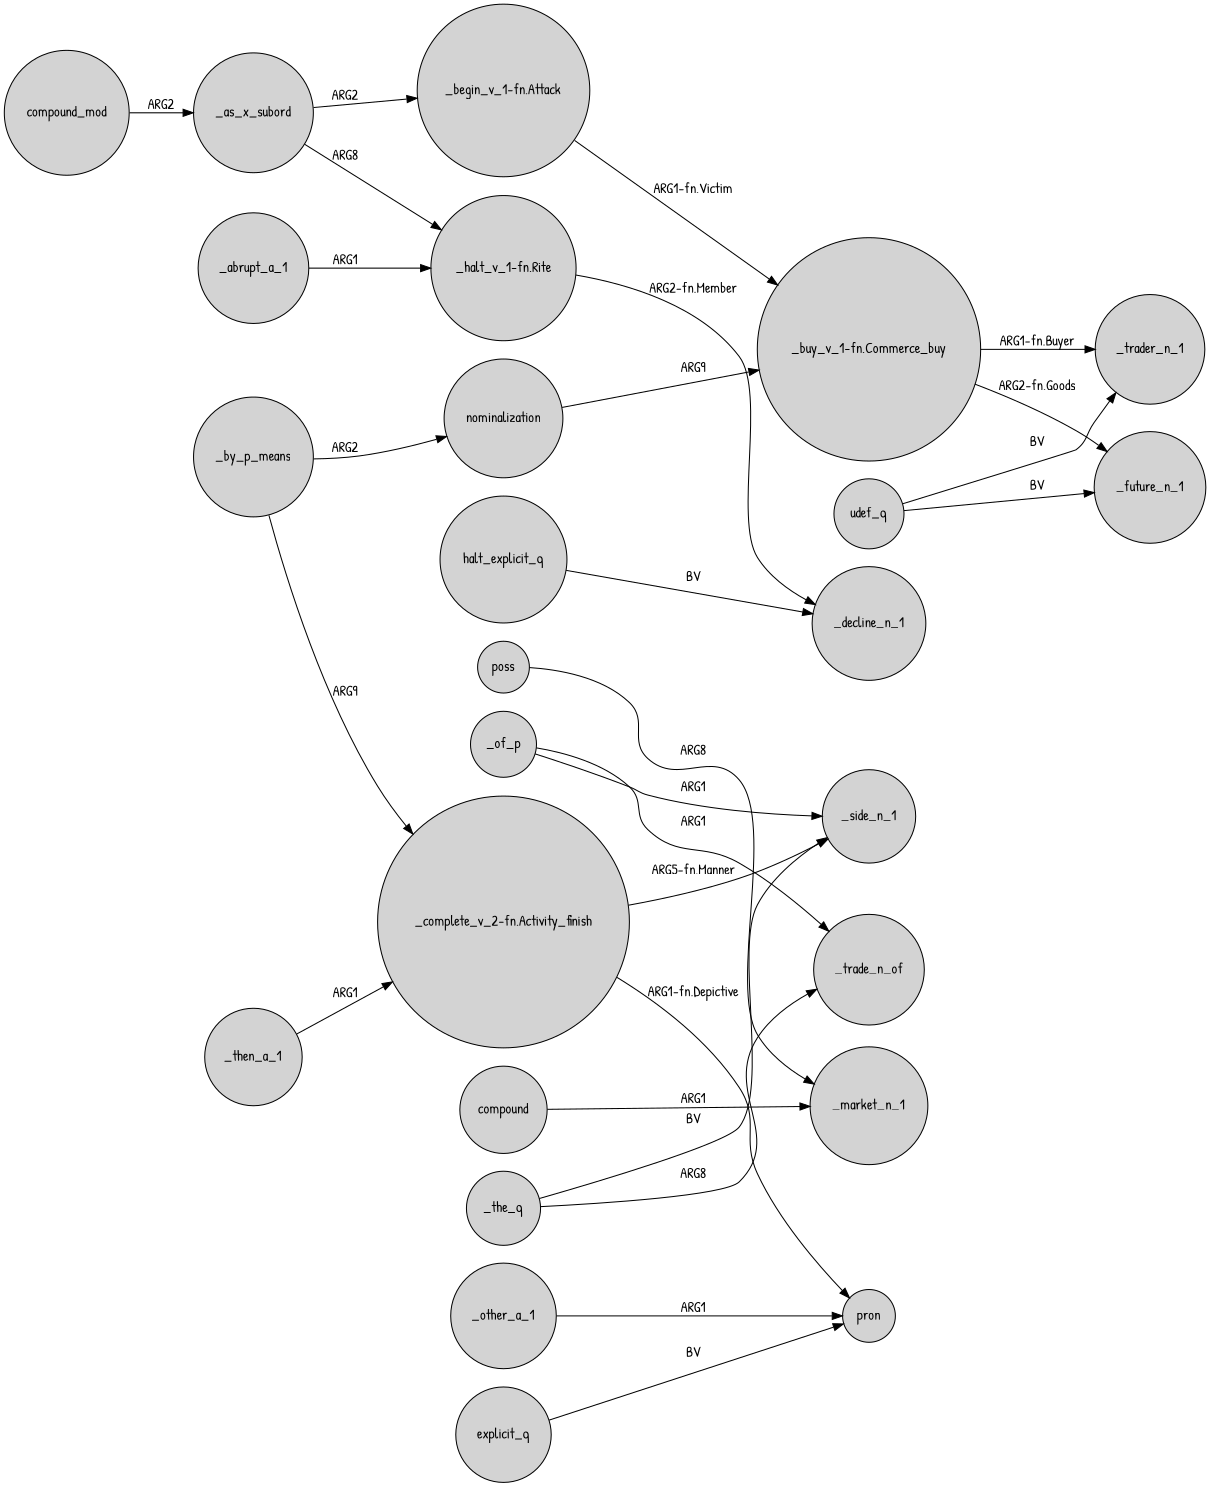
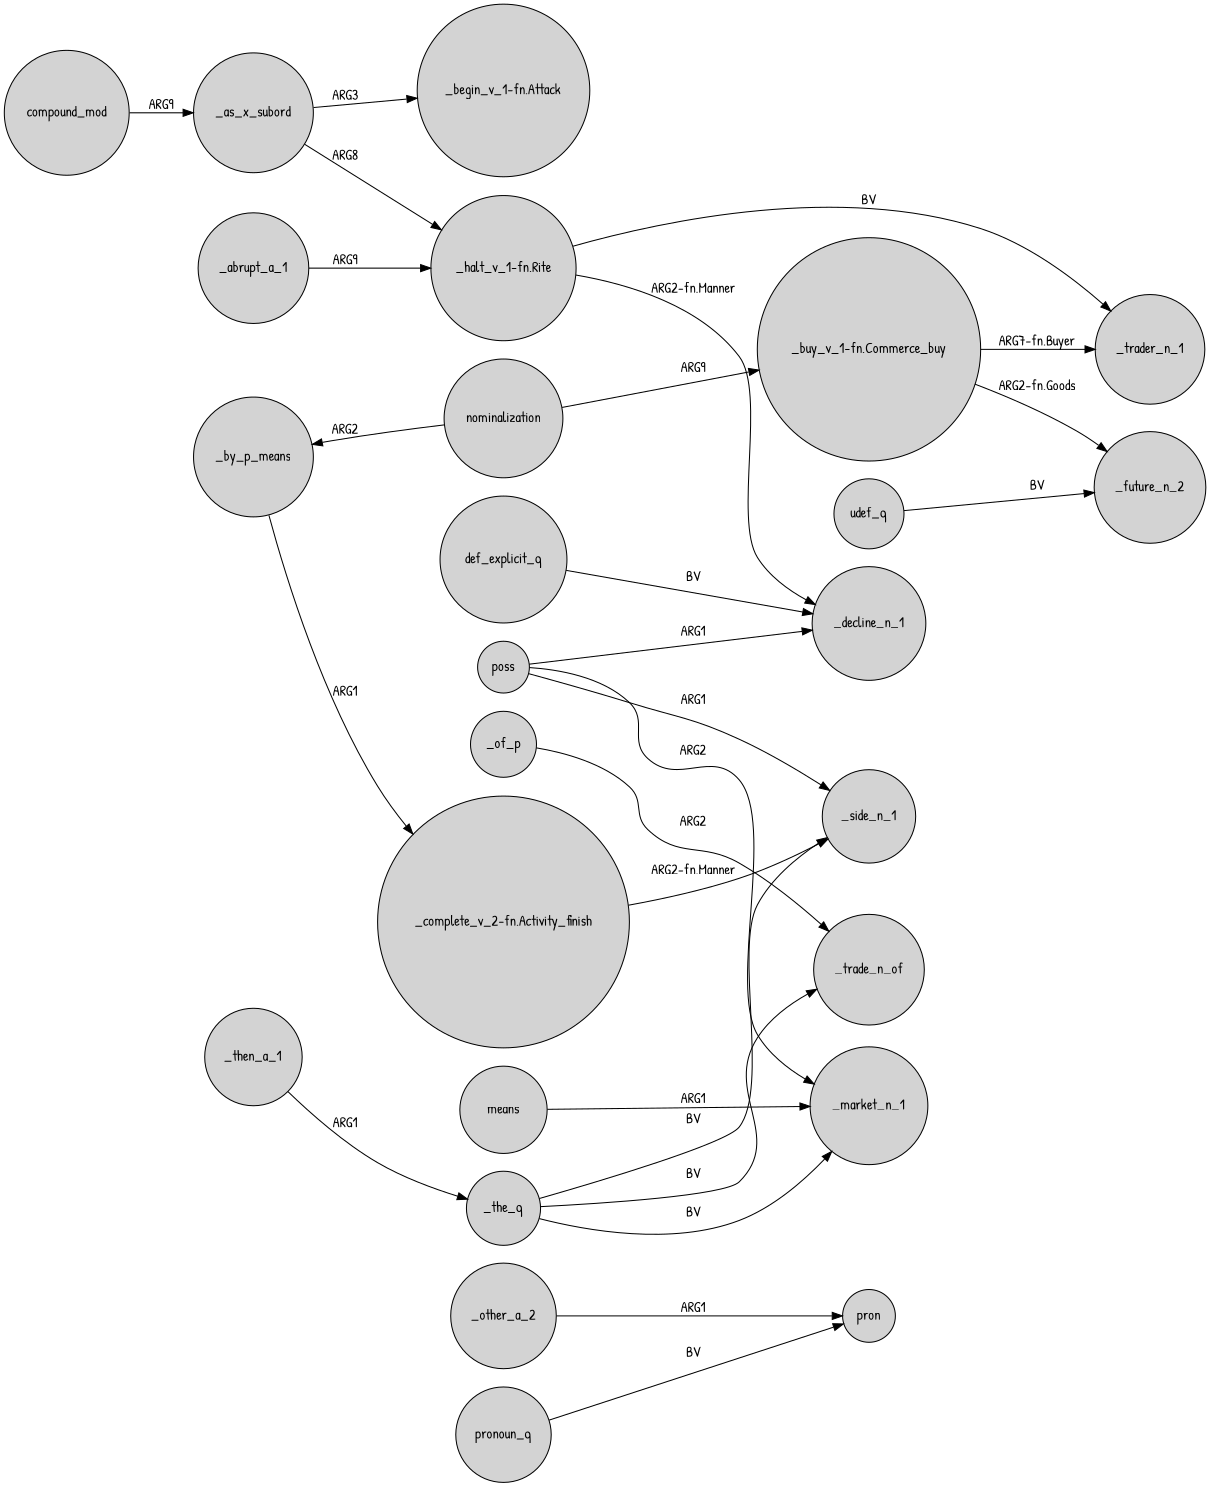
edge "_as_x_subord" -> "_begin_v_1-fn.Attack": label "ARG2" -> "ARG3"
edge "compound_mod" -> "_as_x_subord": label "ARG2" -> "ARG9"
edge "_begin_v_1-fn.Attack" -> "_buy_v_1-fn.Commerce_buy": removed, label "ARG1-fn.Victim"
edge "_abrupt_a_1" -> "_halt_v_1-fn.Rite": label "ARG1" -> "ARG9"
edge "_halt_v_1-fn.Rite" -> "_decline_n_1": label "ARG2-fn.Member" -> "ARG2-fn.Manner"
edge "_buy_v_1-fn.Commerce_buy" -> "_trader_n_1": label "ARG1-fn.Buyer" -> "ARG7-fn.Buyer"
edge "_by_p_means" -> "nominalization": reversed
edge "udef_q" -> "_trader_n_1": now "_halt_v_1-fn.Rite" -> "_trader_n_1"
node "_future_n_1": label "_future_n_1" -> "_future_n_2"
node "halt_explicit_q": label "halt_explicit_q" -> "def_explicit_q"
edge "poss" -> "_decline_n_1": added, label "ARG1"
edge "_by_p_means" -> "_complete_v_2-fn.Activity_finish": label "ARG9" -> "ARG1"
edge "poss" -> "_market_n_1": label "ARG8" -> "ARG2"
edge "_of_p" -> "_side_n_1": now "poss" -> "_side_n_1"
edge "_of_p" -> "_trade_n_of": label "ARG1" -> "ARG2"
edge "_complete_v_2-fn.Activity_finish" -> "_side_n_1": label "ARG5-fn.Manner" -> "ARG2-fn.Manner"
edge "_then_a_1" -> "_complete_v_2-fn.Activity_finish": now "_then_a_1" -> "_the_q"
node "compound": label "compound" -> "means"
edge "_complete_v_2-fn.Activity_finish" -> "pron": removed, label "ARG1-fn.Depictive"
edge "_the_q" -> "_trade_n_of": label "ARG8" -> "BV"
edge "_the_q" -> "_market_n_1": added, label "BV"
node "_other_a_1": label "_other_a_1" -> "_other_a_2"
node "explicit_q": label "explicit_q" -> "pronoun_q"
